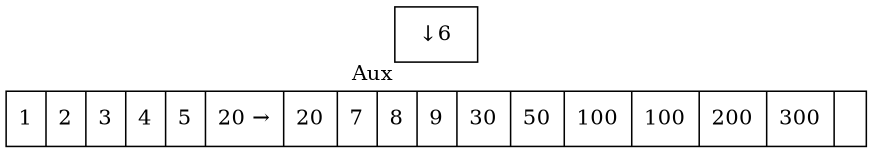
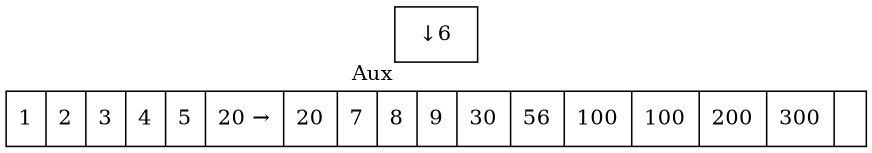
node "1": text "50" -> "56"
